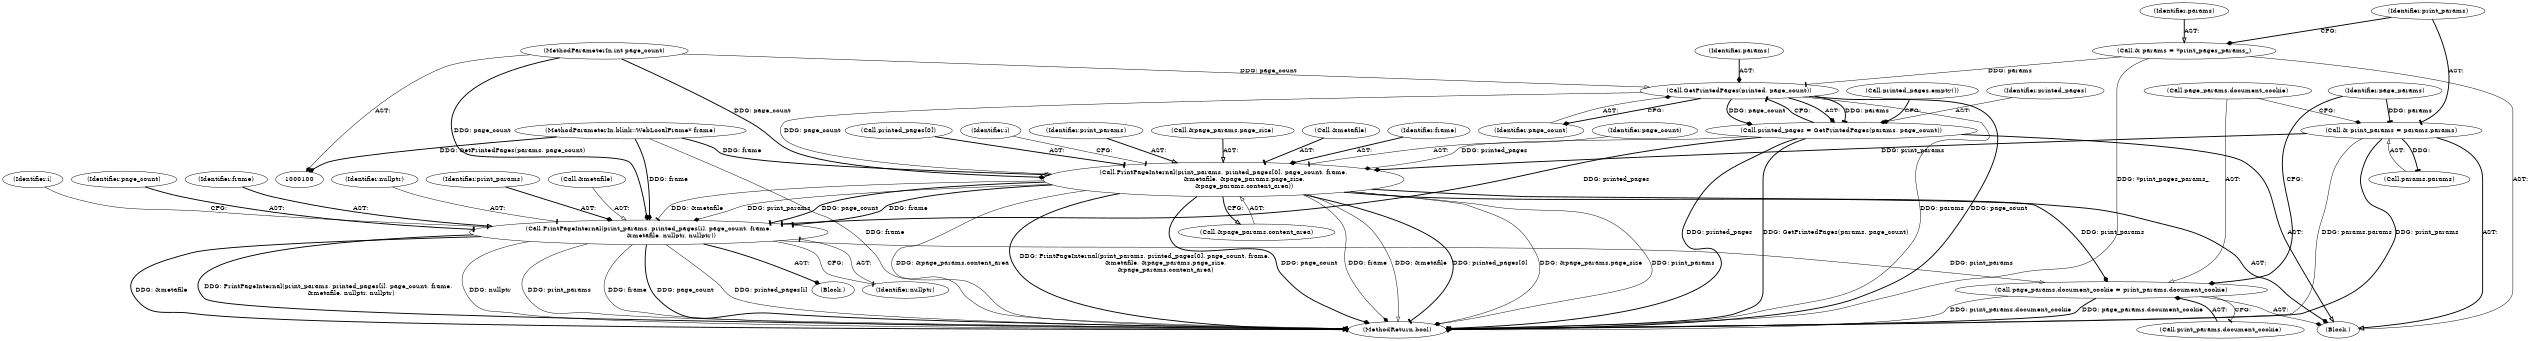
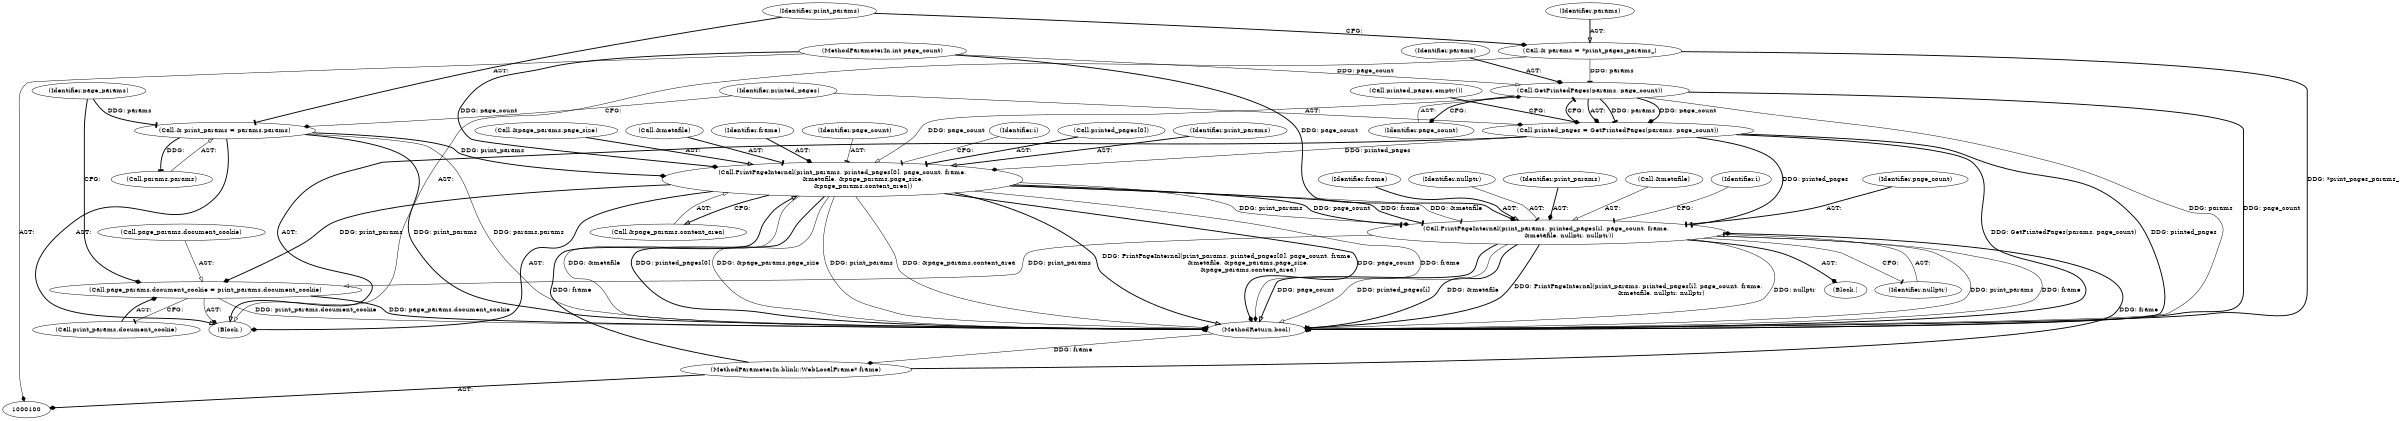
node "(Call,GetPrintedPages(printed, page_count))": label "(Call,GetPrintedPages(printed, page_count))" -> "(Call,GetPrintedPages(params, page_count))"
edge "(Call,page_params.document_cookie)" -> "(Call,& print_params = params.params)": now "(Identifier,printed_pages)" -> "(Call,& print_params = params.params)"
edge "(MethodParameterIn,blink::WebLocalFrame* frame)" -> "1000100": label "DDG: GetPrintedPages(params, page_count)" -> "AST: "
edge "(Call,& params = *print_pages_params_)" -> "(MethodReturn,bool)": style solid -> bold
edge "(MethodParameterIn,blink::WebLocalFrame* frame)" -> "(MethodReturn,bool)": reversed
